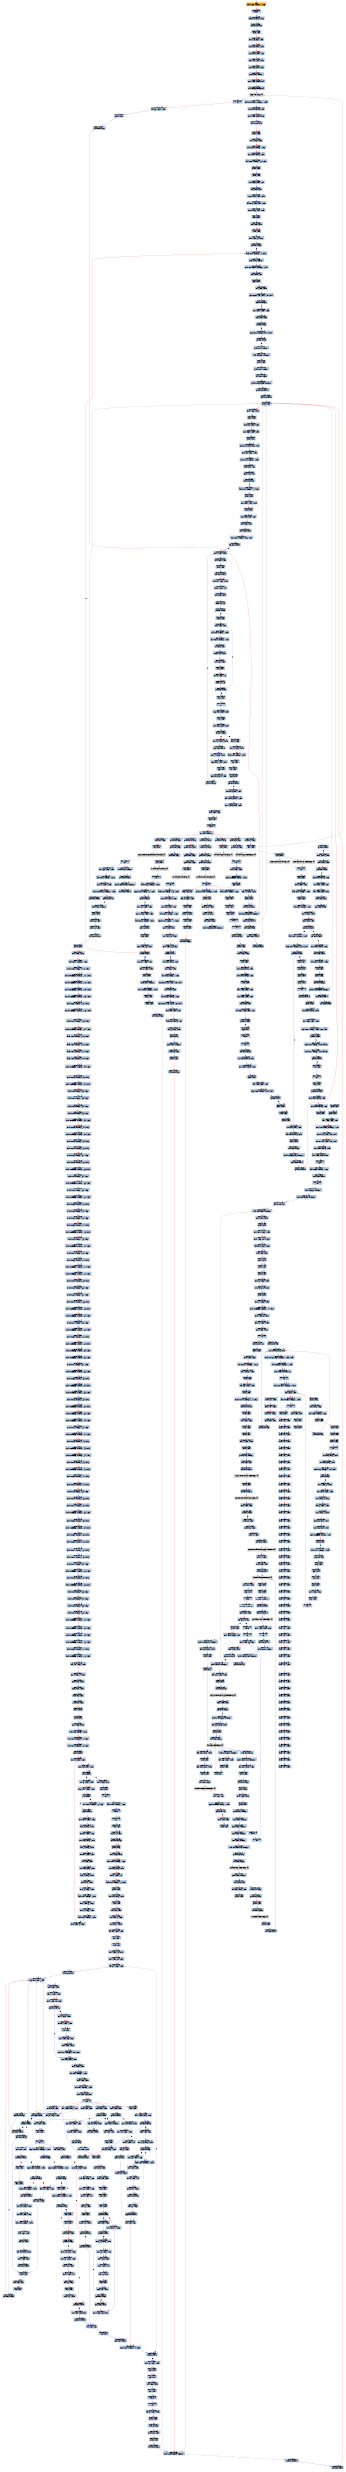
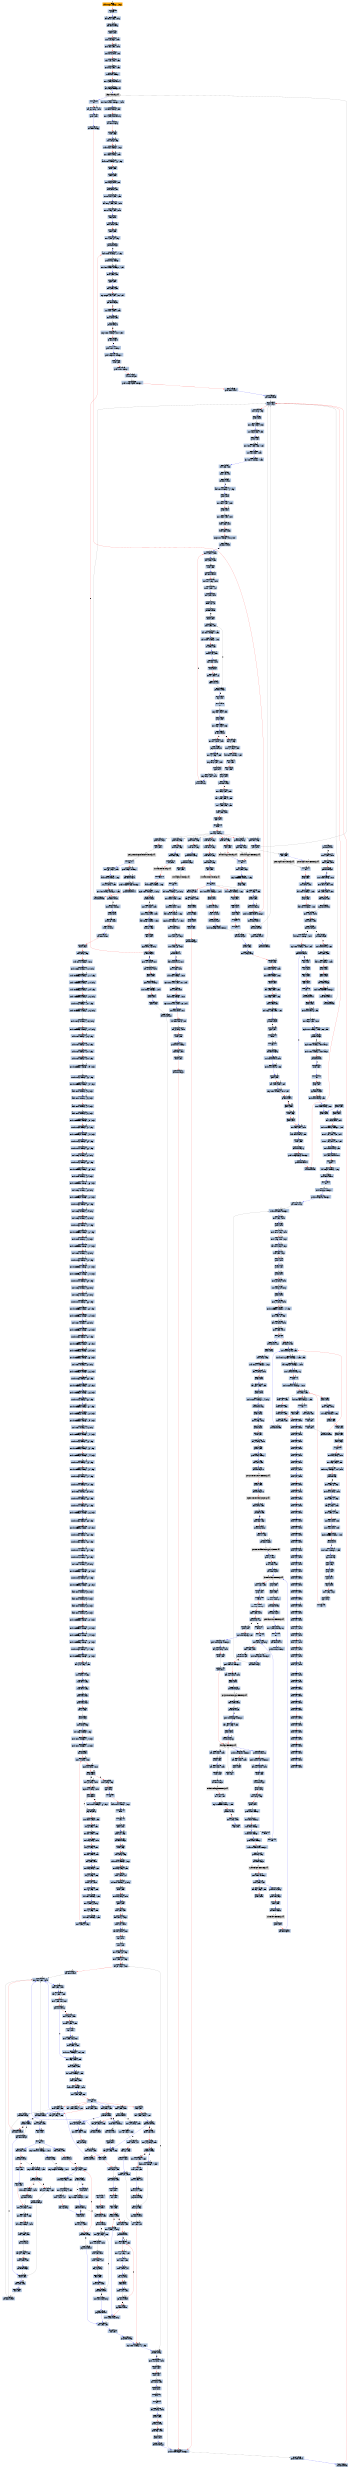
edge "0x00409b72 jae 0x00409b76" -> "0x00409b74 incl %eax": now "0x00409b72 jae 0x00409b76" -> "0x00409b34 decl %eax"
